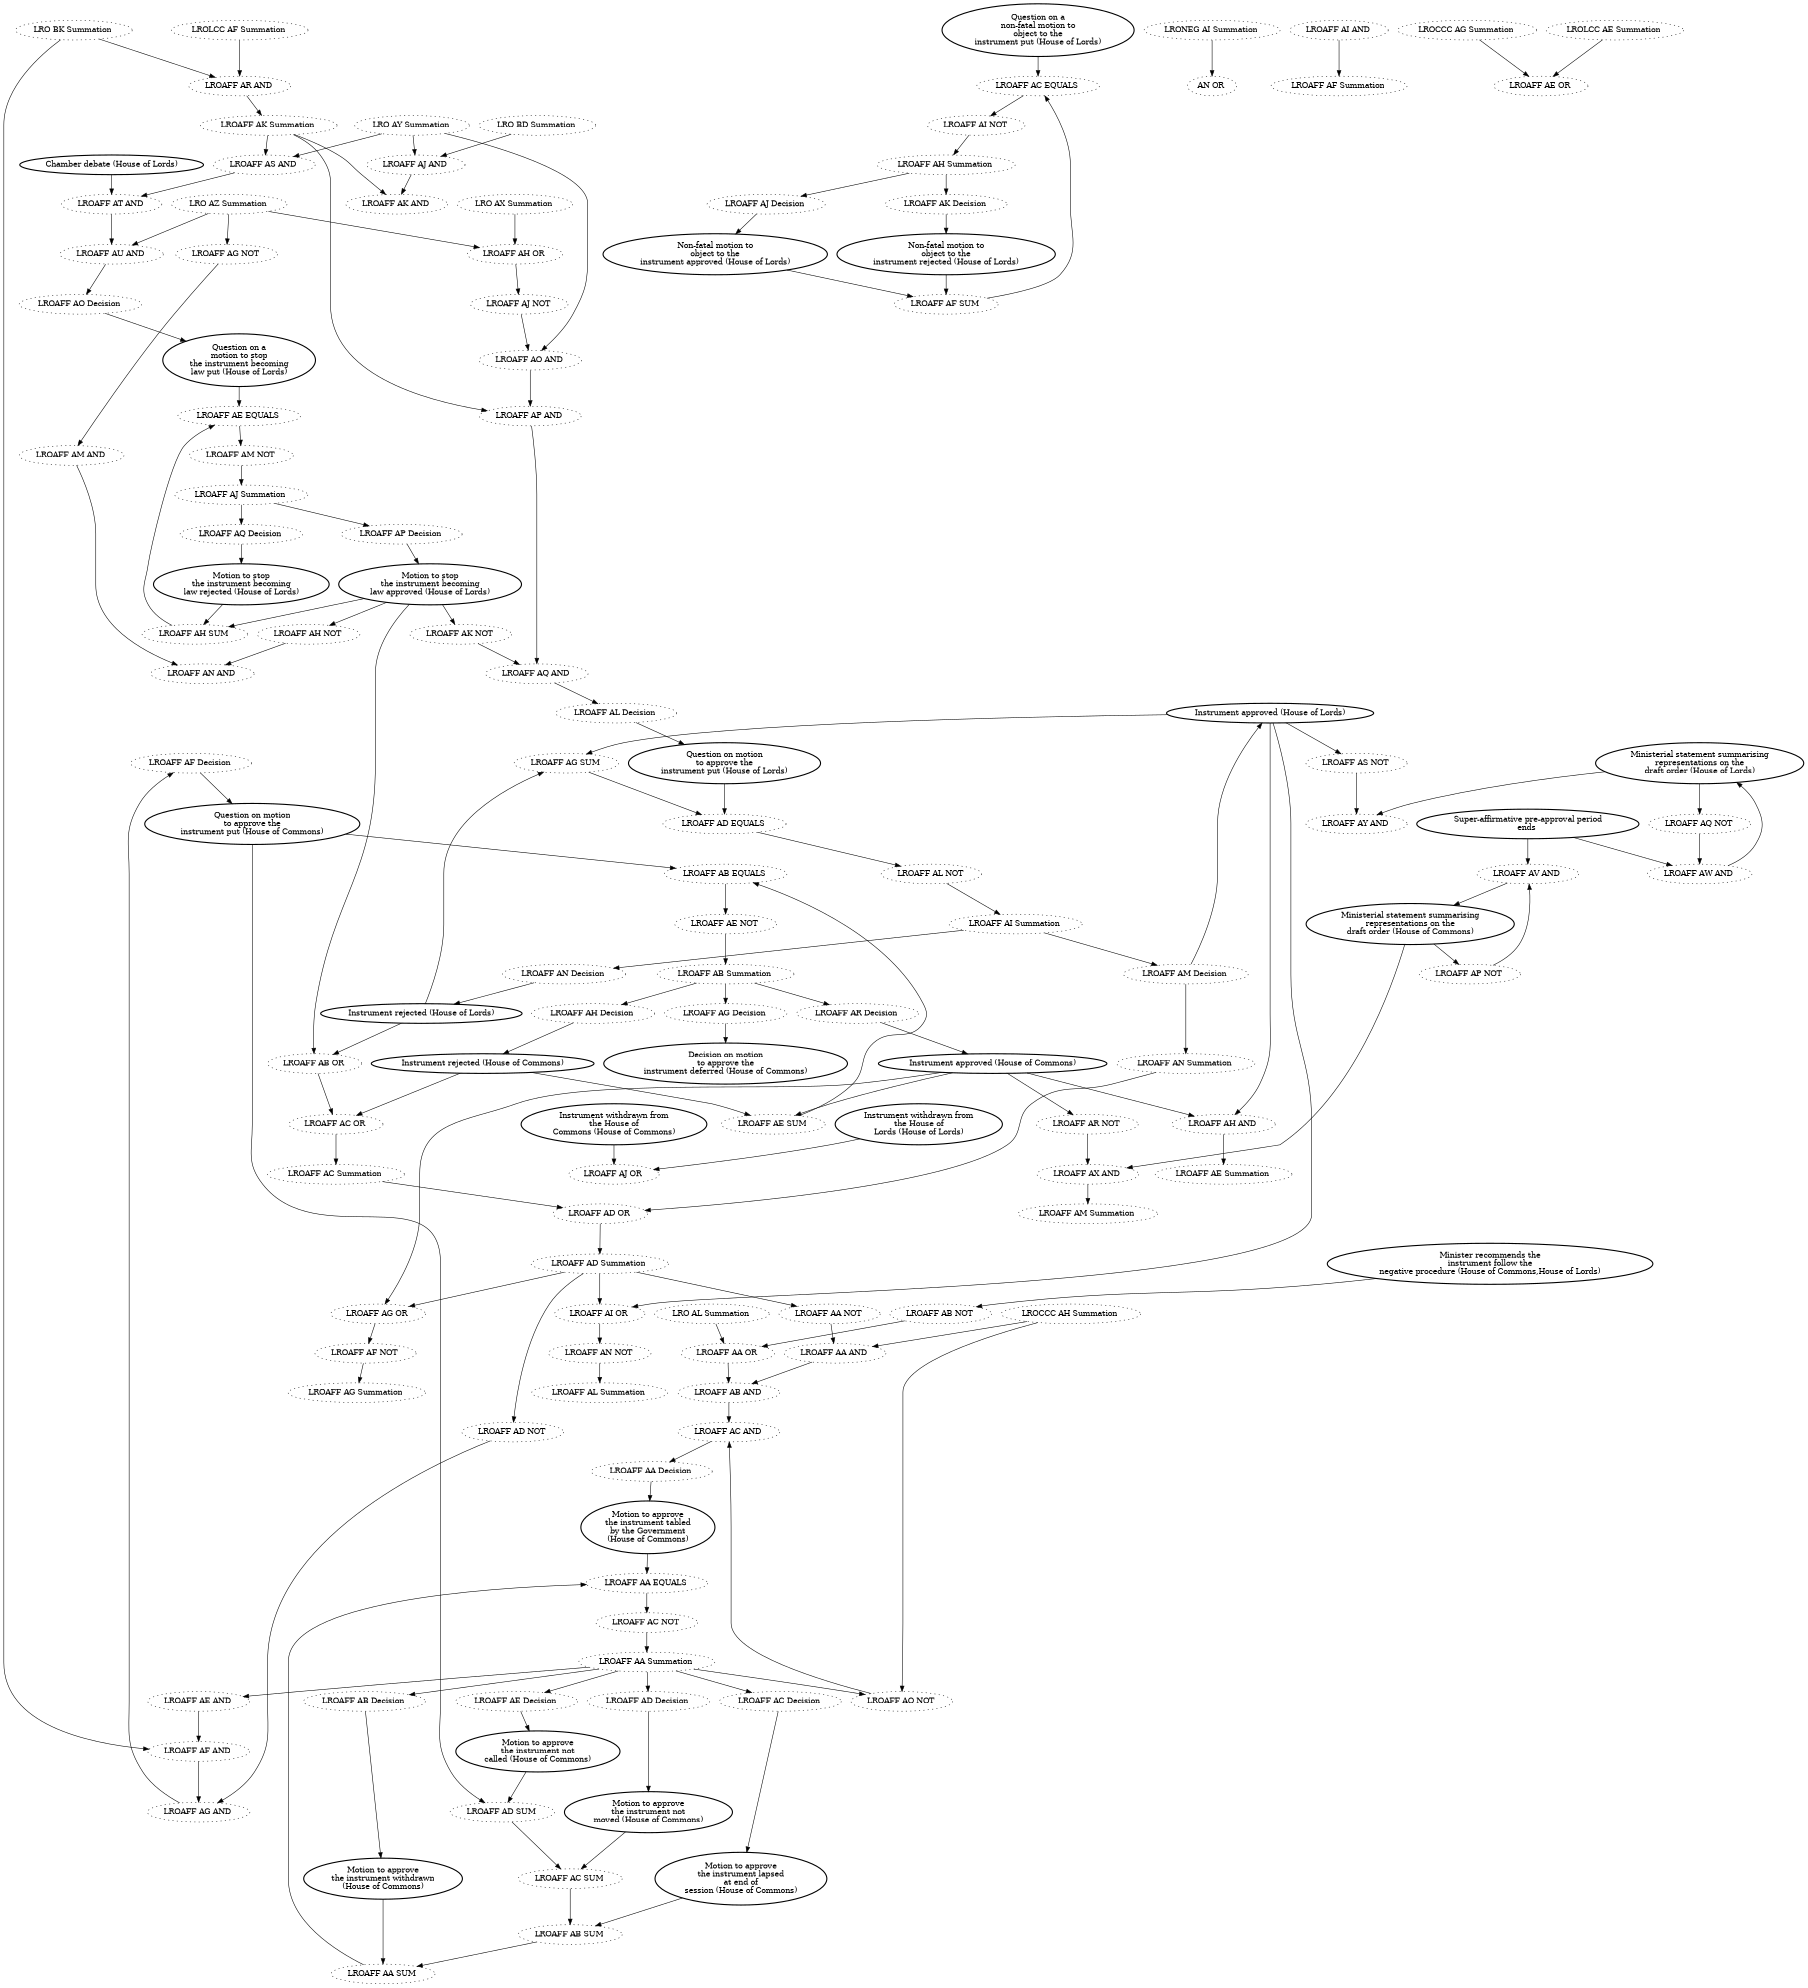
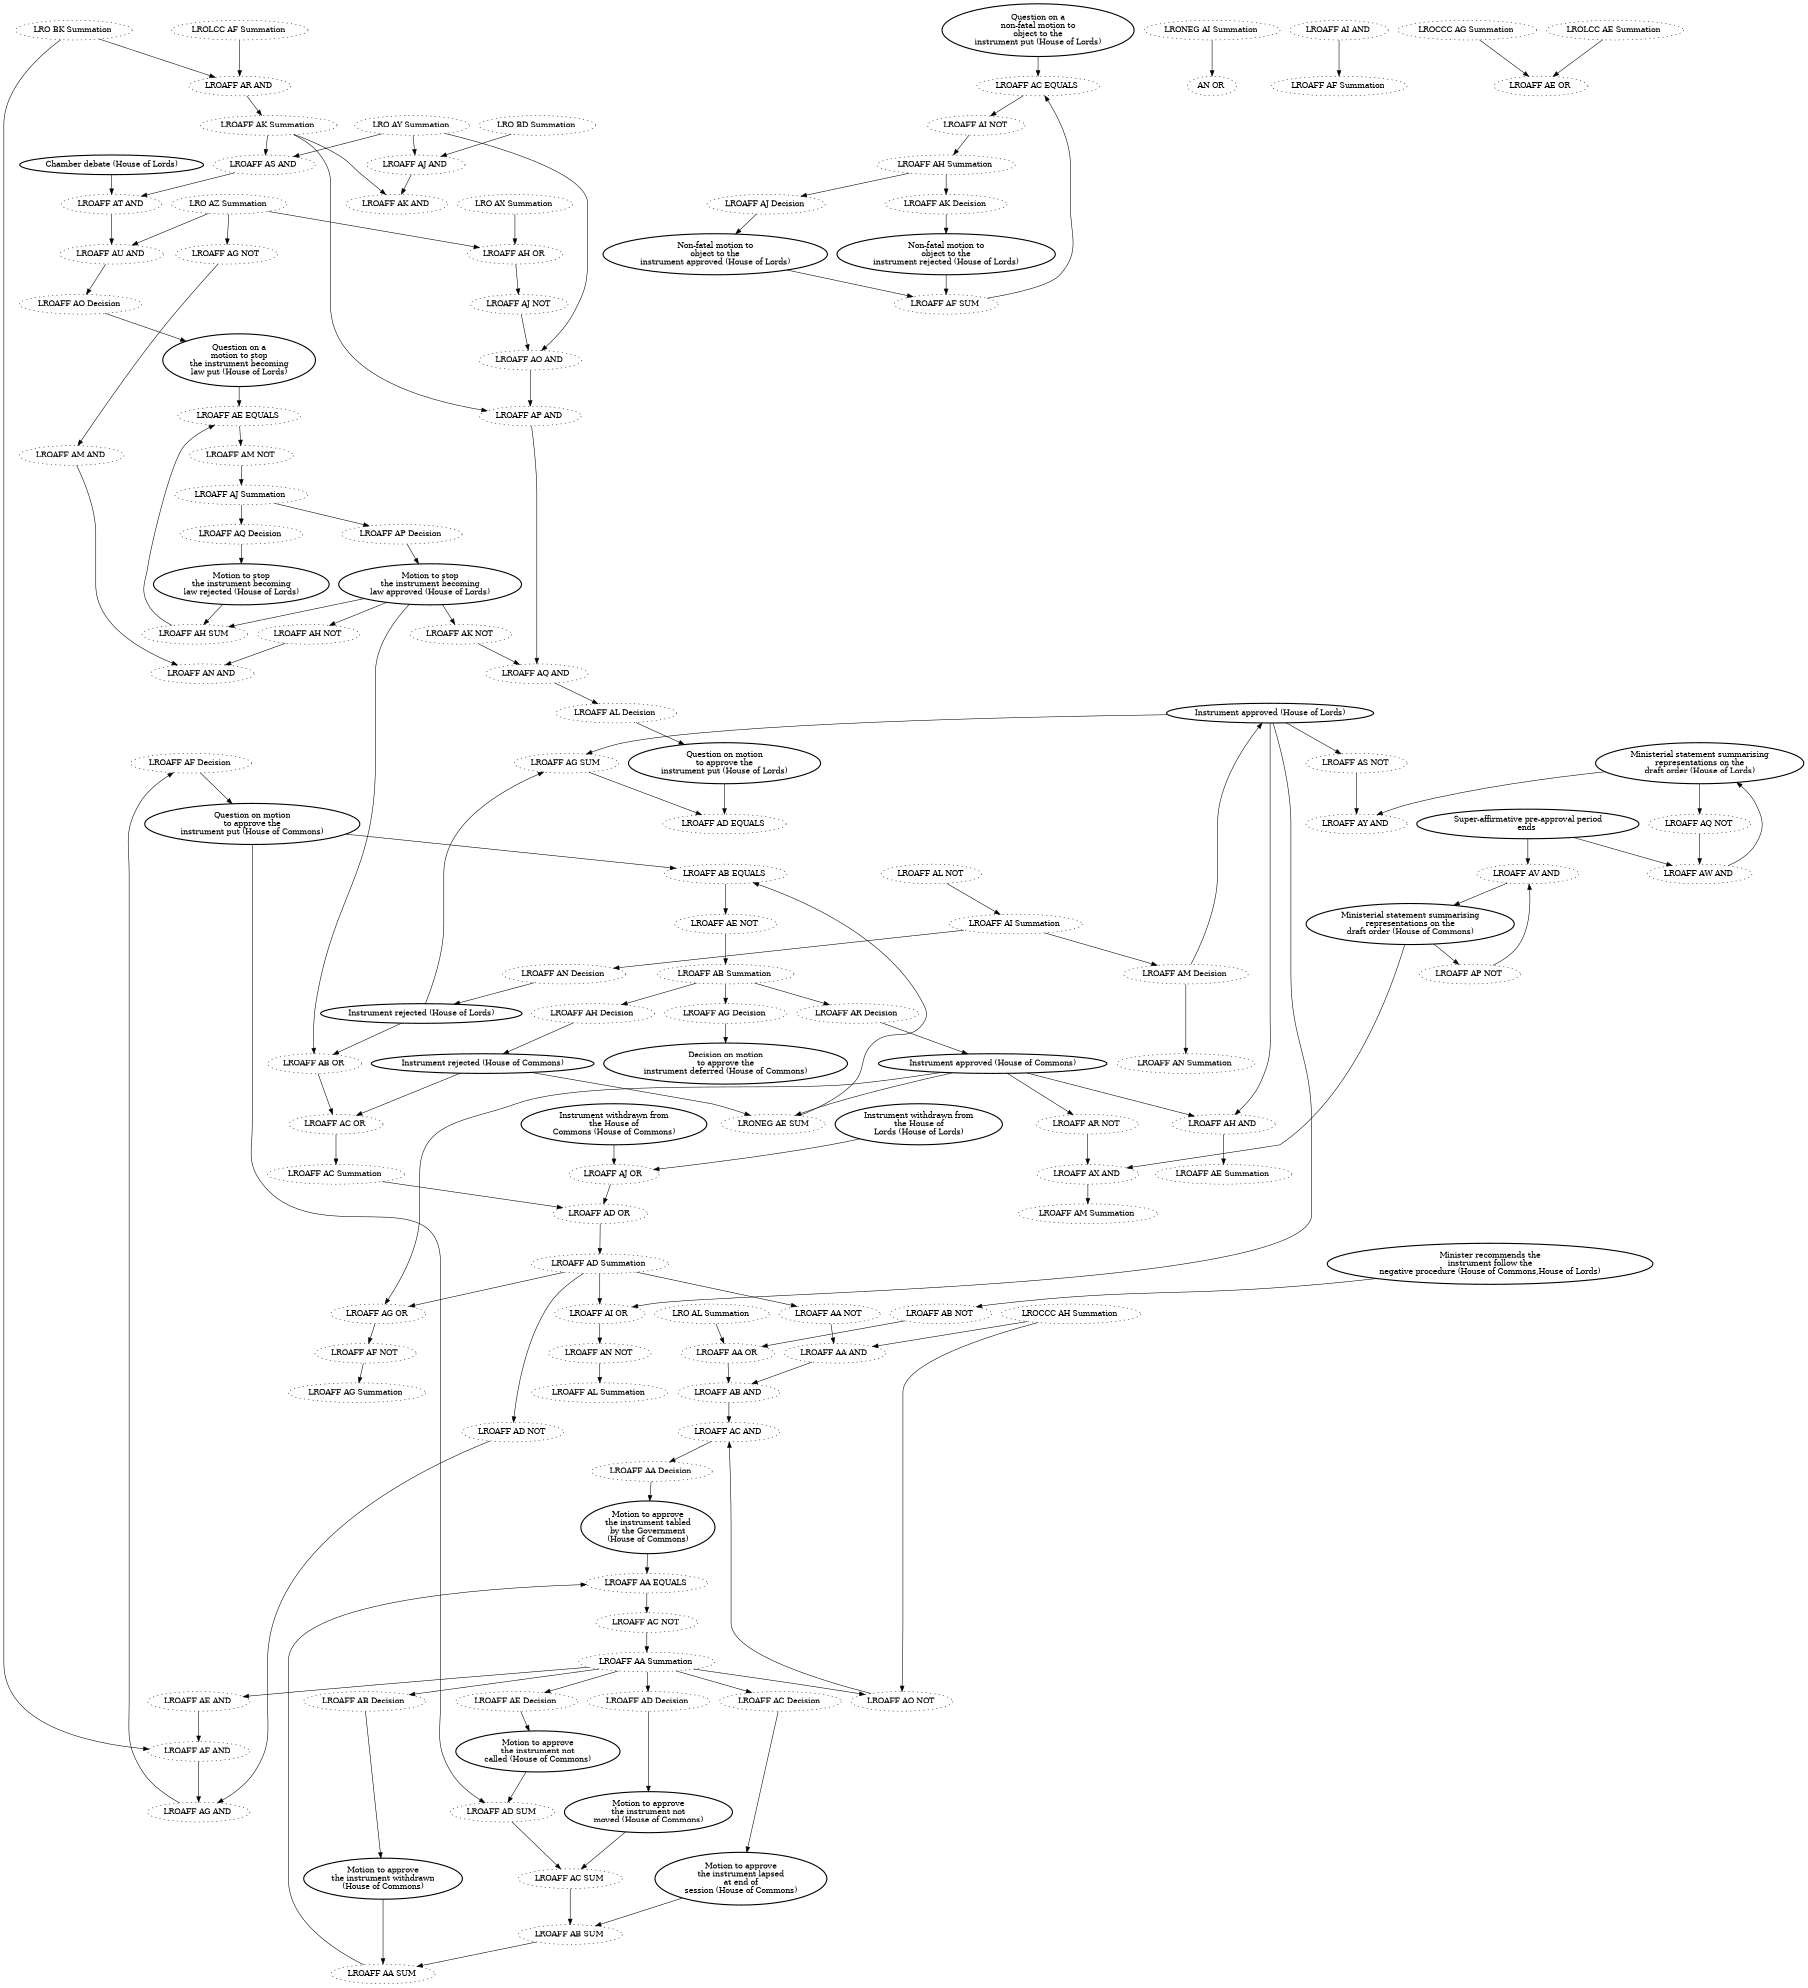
edge "LROAFF AD EQUALS" -> "LROAFF AL NOT": removed
node "LROAFF AE SUM": label "LROAFF AE SUM" -> "LRONEG AE SUM"
edge "LROAFF AN Summation" -> "LROAFF AD OR": now "LROAFF AJ OR" -> "LROAFF AD OR"
